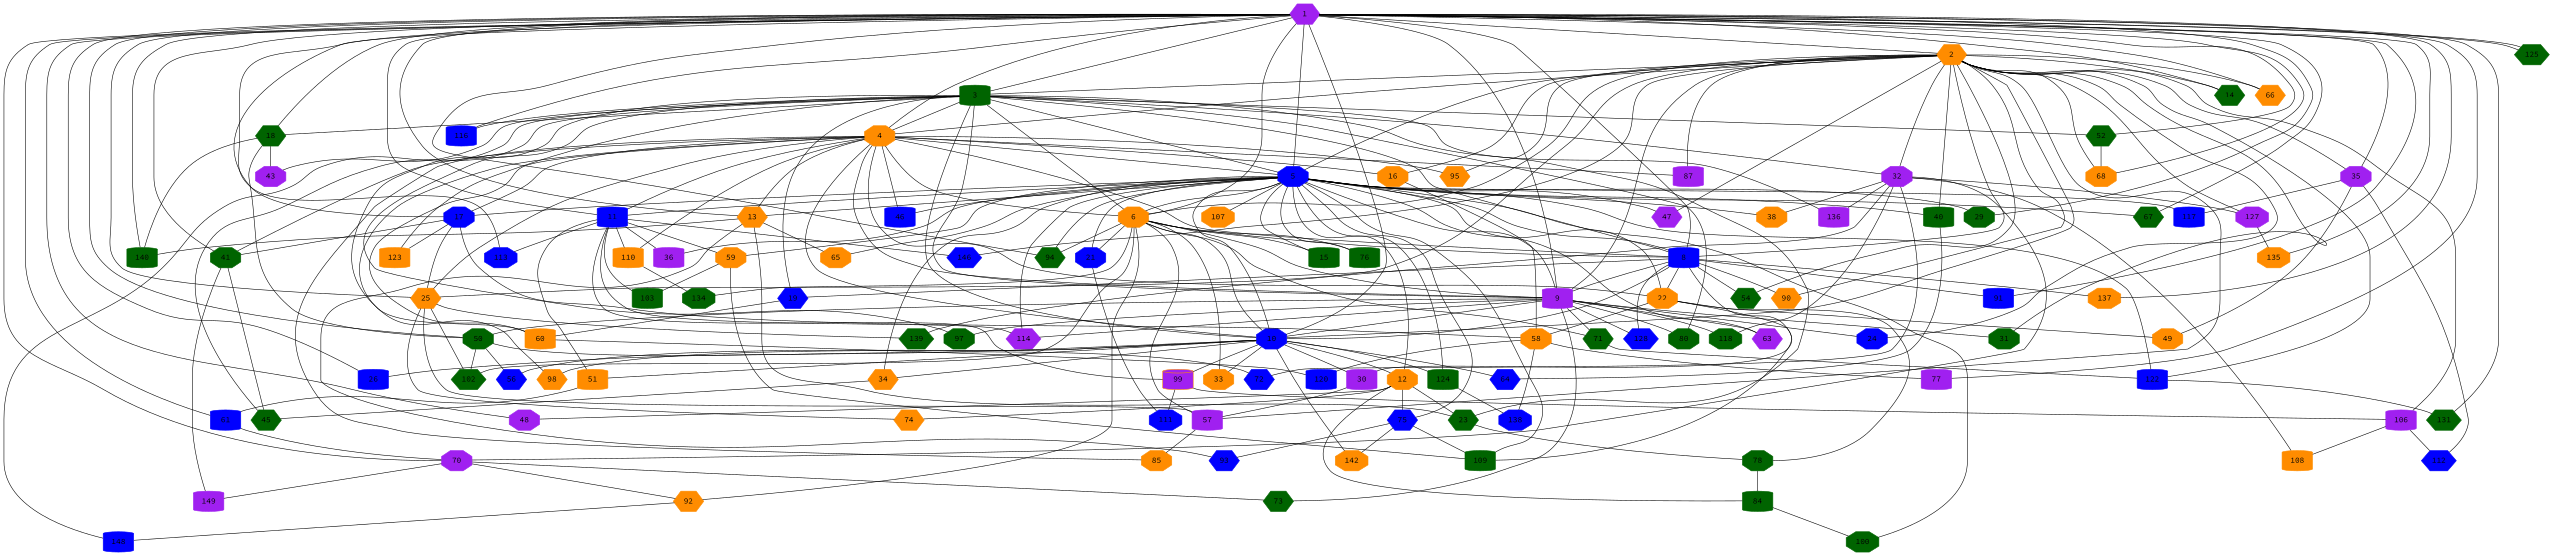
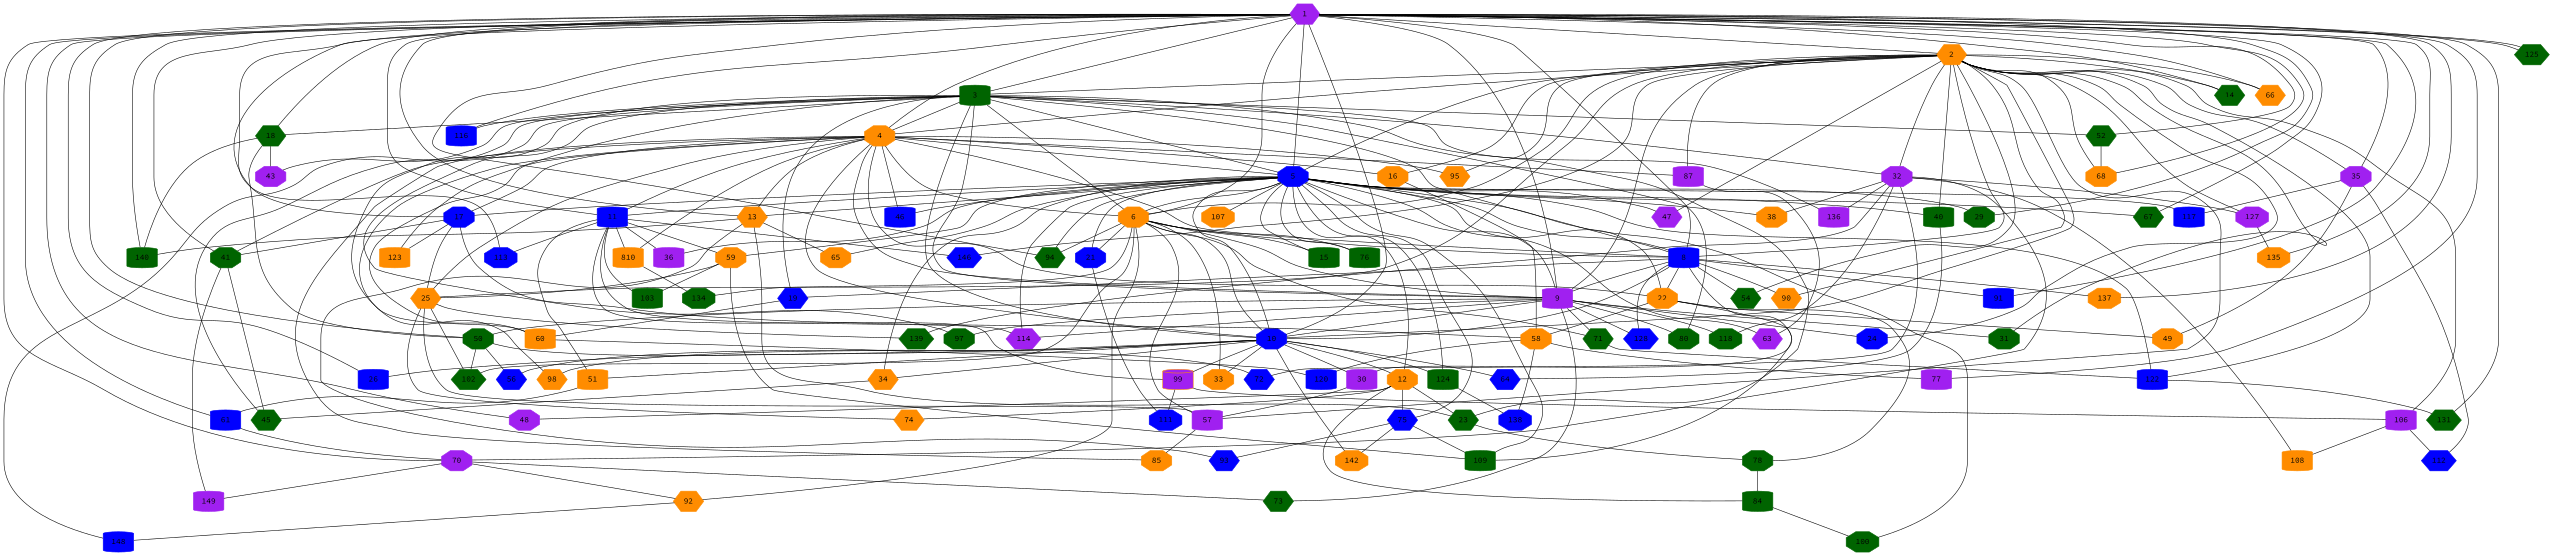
edge "1" -- "25": now "59" -- "25"
node "110": label "110" -> "810"
edge "9" -- "63": now "87" -- "63"
